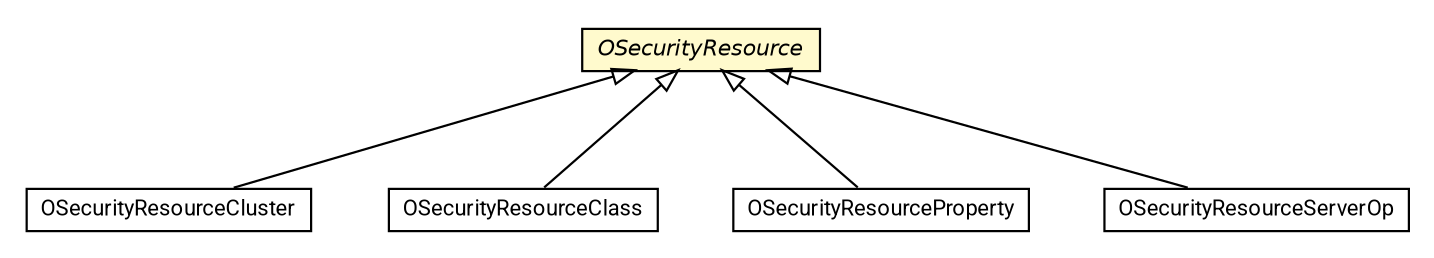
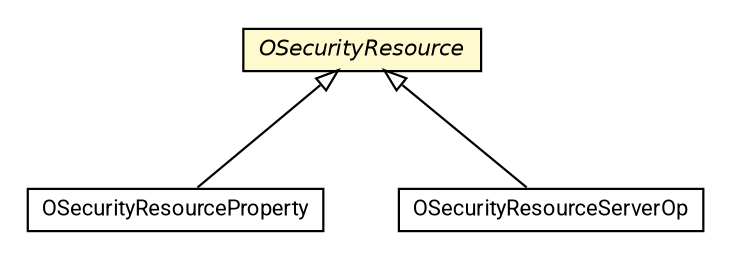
node "OSecurityResourceCluster": removed
node "OSecurityResourceClass": removed
